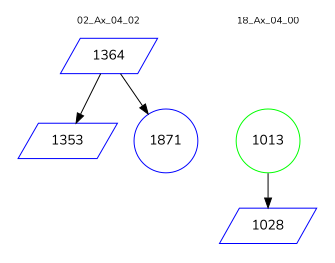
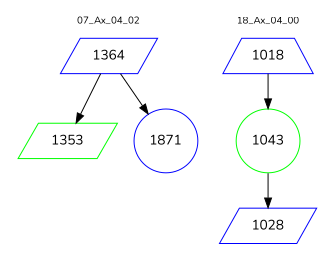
cluster "02_Ax_04_02": label "02_Ax_04_02" -> "07_Ax_04_02"
node "1018": added
node "1353": color blue -> green
node "1013": label "1013" -> "1043"
